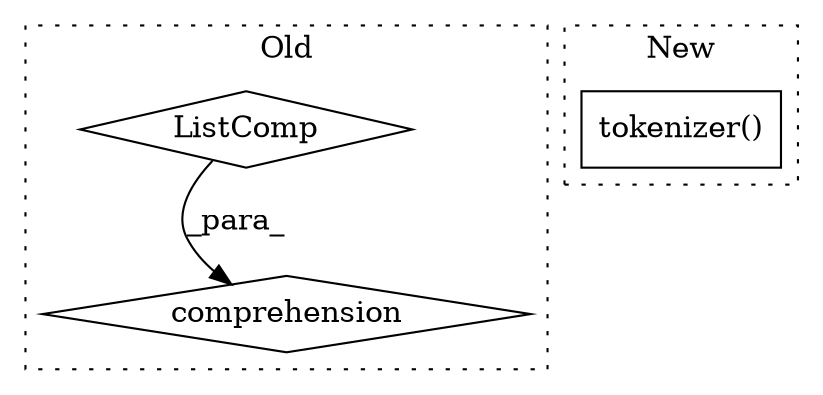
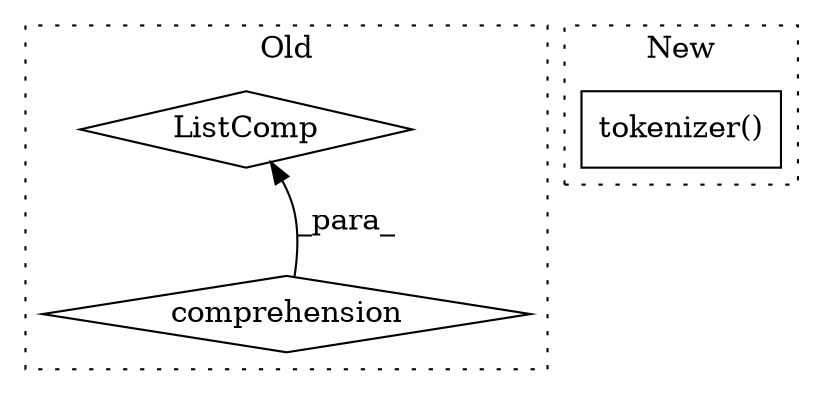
edge "ListComp" -> "comprehension": reversed
